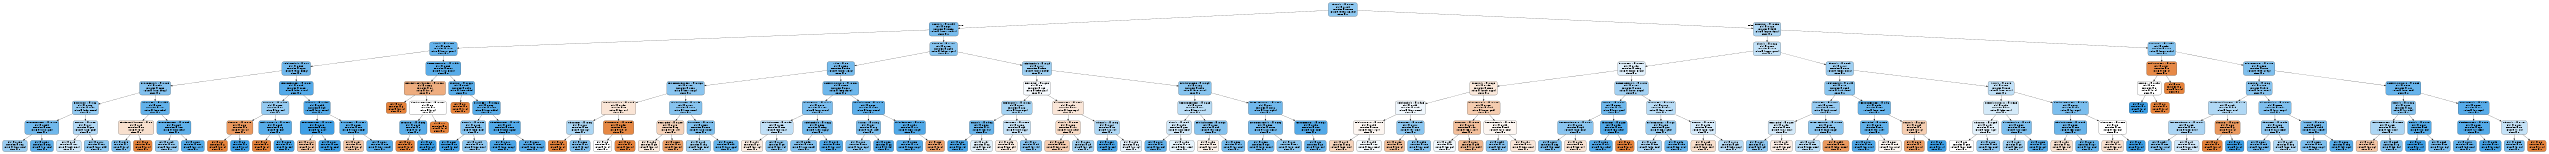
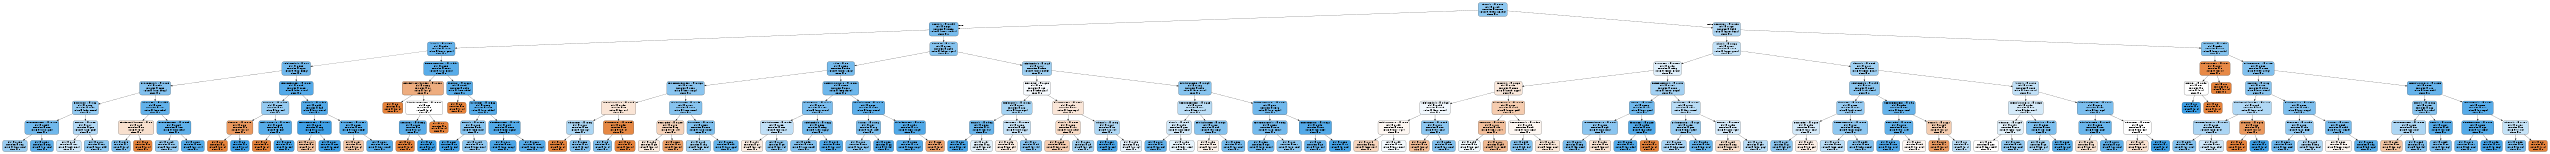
node "gini = 0.5 samples = 2 value = [1, 1] class = 0": fillcolor #ffffff -> #7bbeee
node "gini = 0.088 samples = 70 value = [5, 103] class = 1": added
node "gini = 0.399 samples = 883 value = [392, 1033] class = 1": fillcolor #ea985d -> #84c2ef
node "gini = 0.0 samples = 1 value = [0, 4] class = 1": fillcolor #399de5 -> #baddf6
node "gini = 0.457 samples = 62 value = [35, 64] spo = 1": label "gini = 0.457 samples = 62 value = [35, 64] spo = 1" -> "gini = 0.457 samples = 62 value = [35, 64] class = 1"
node "gini = 0.381 samples = 913 value = [368, 1067] class = 1": fillcolor #7dbfee -> #fdf6f1
node "gini = 0.0 samples = 27 value = [0, 47] class = 1": removed
